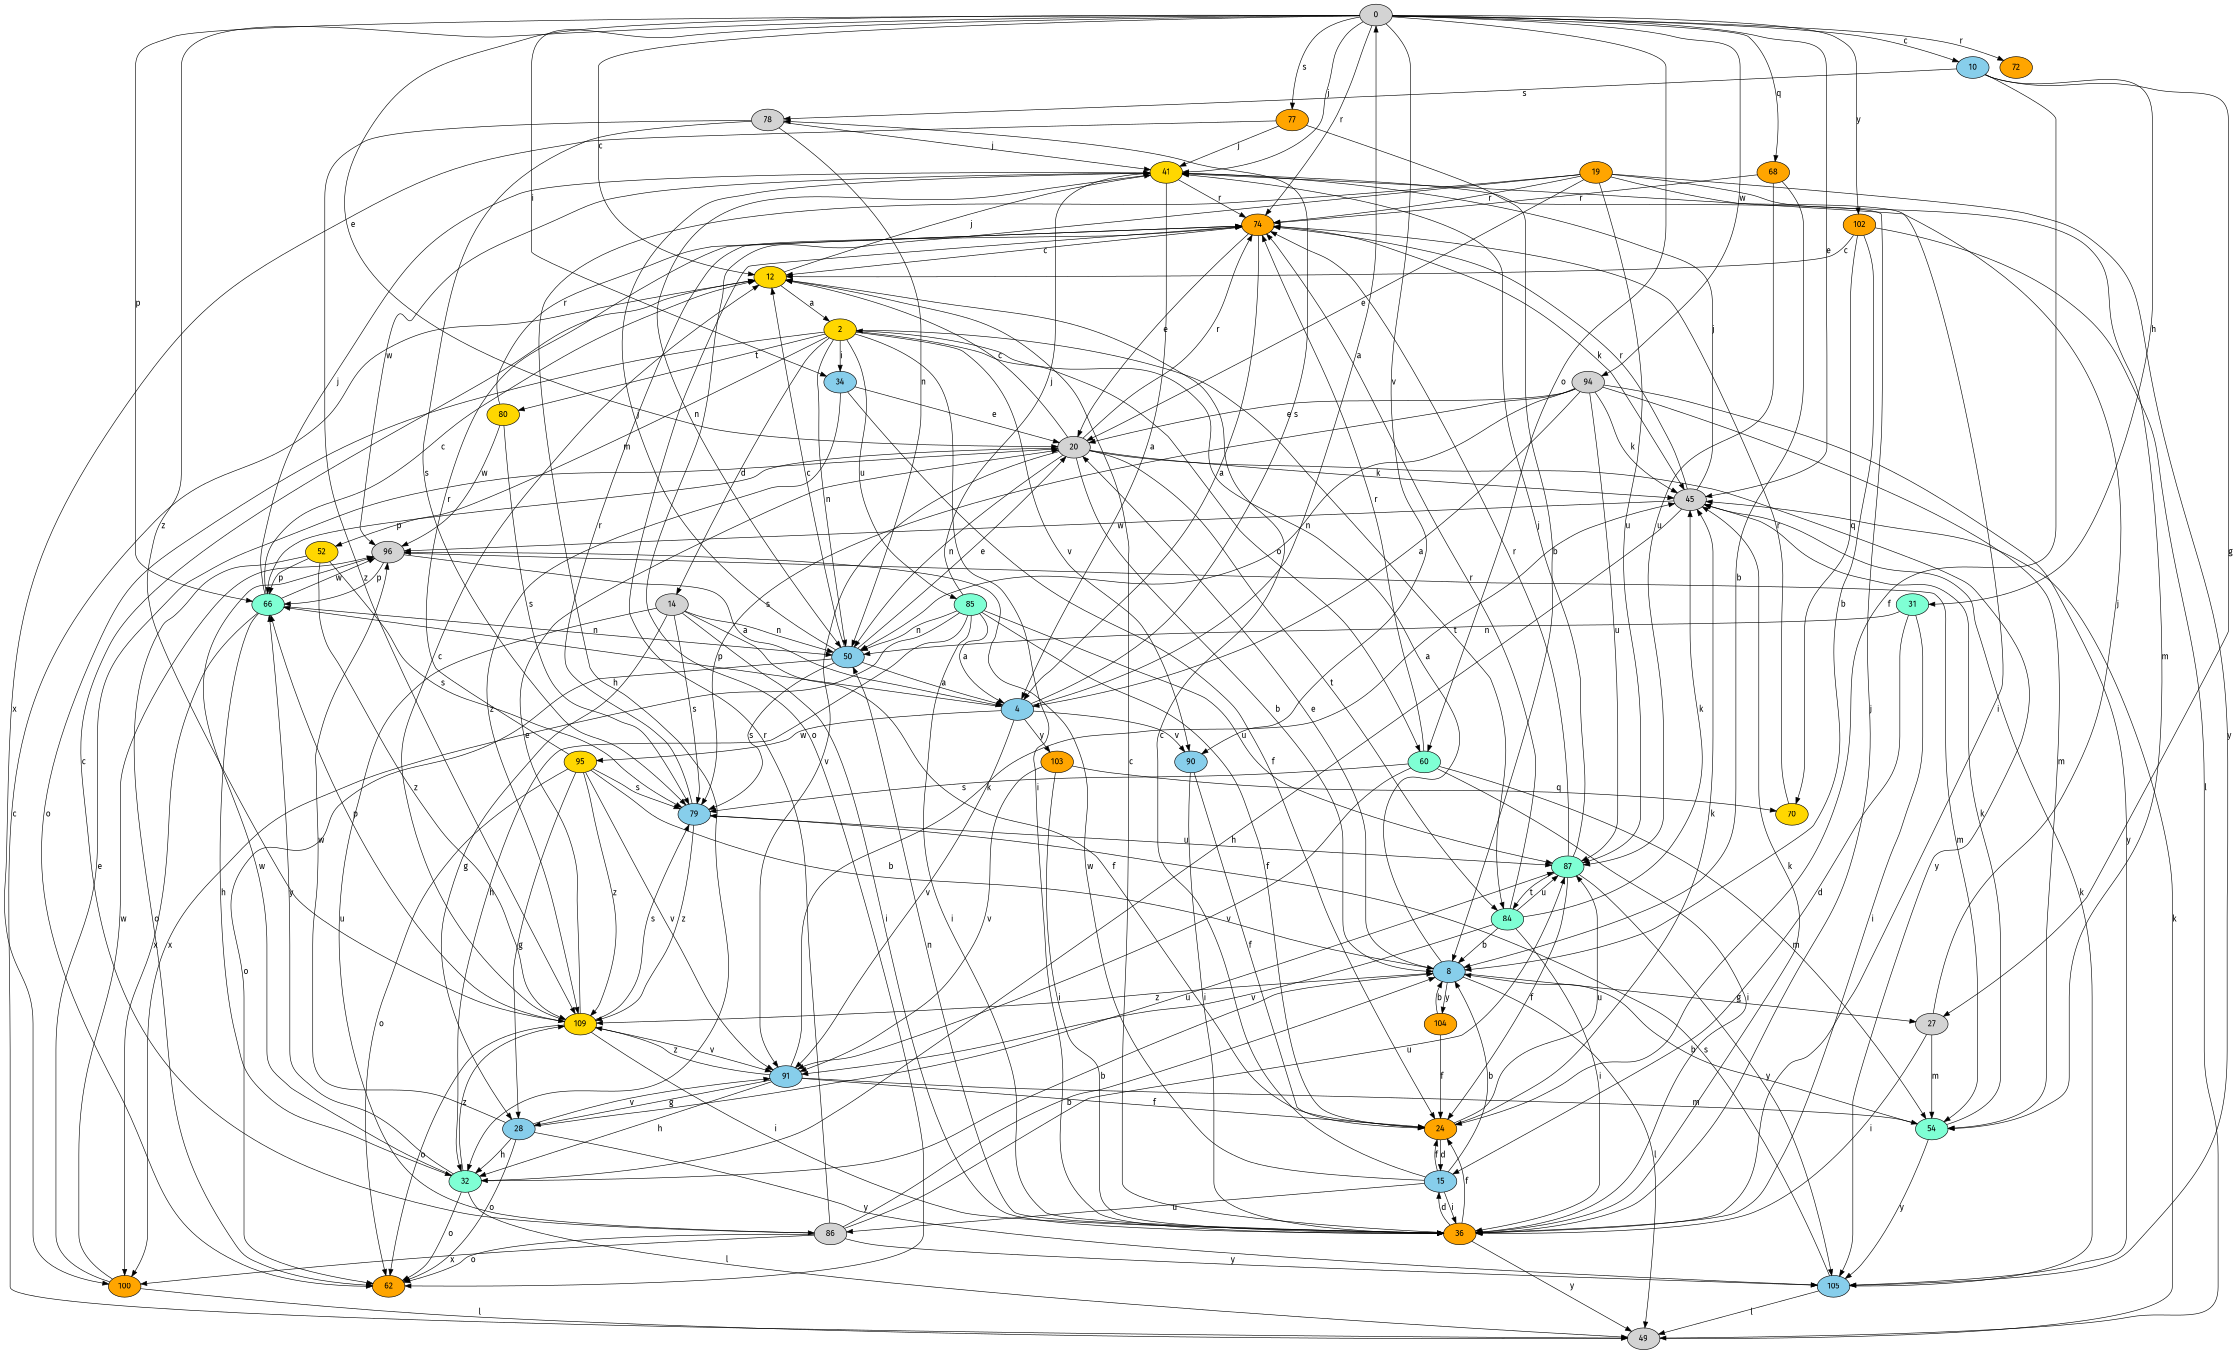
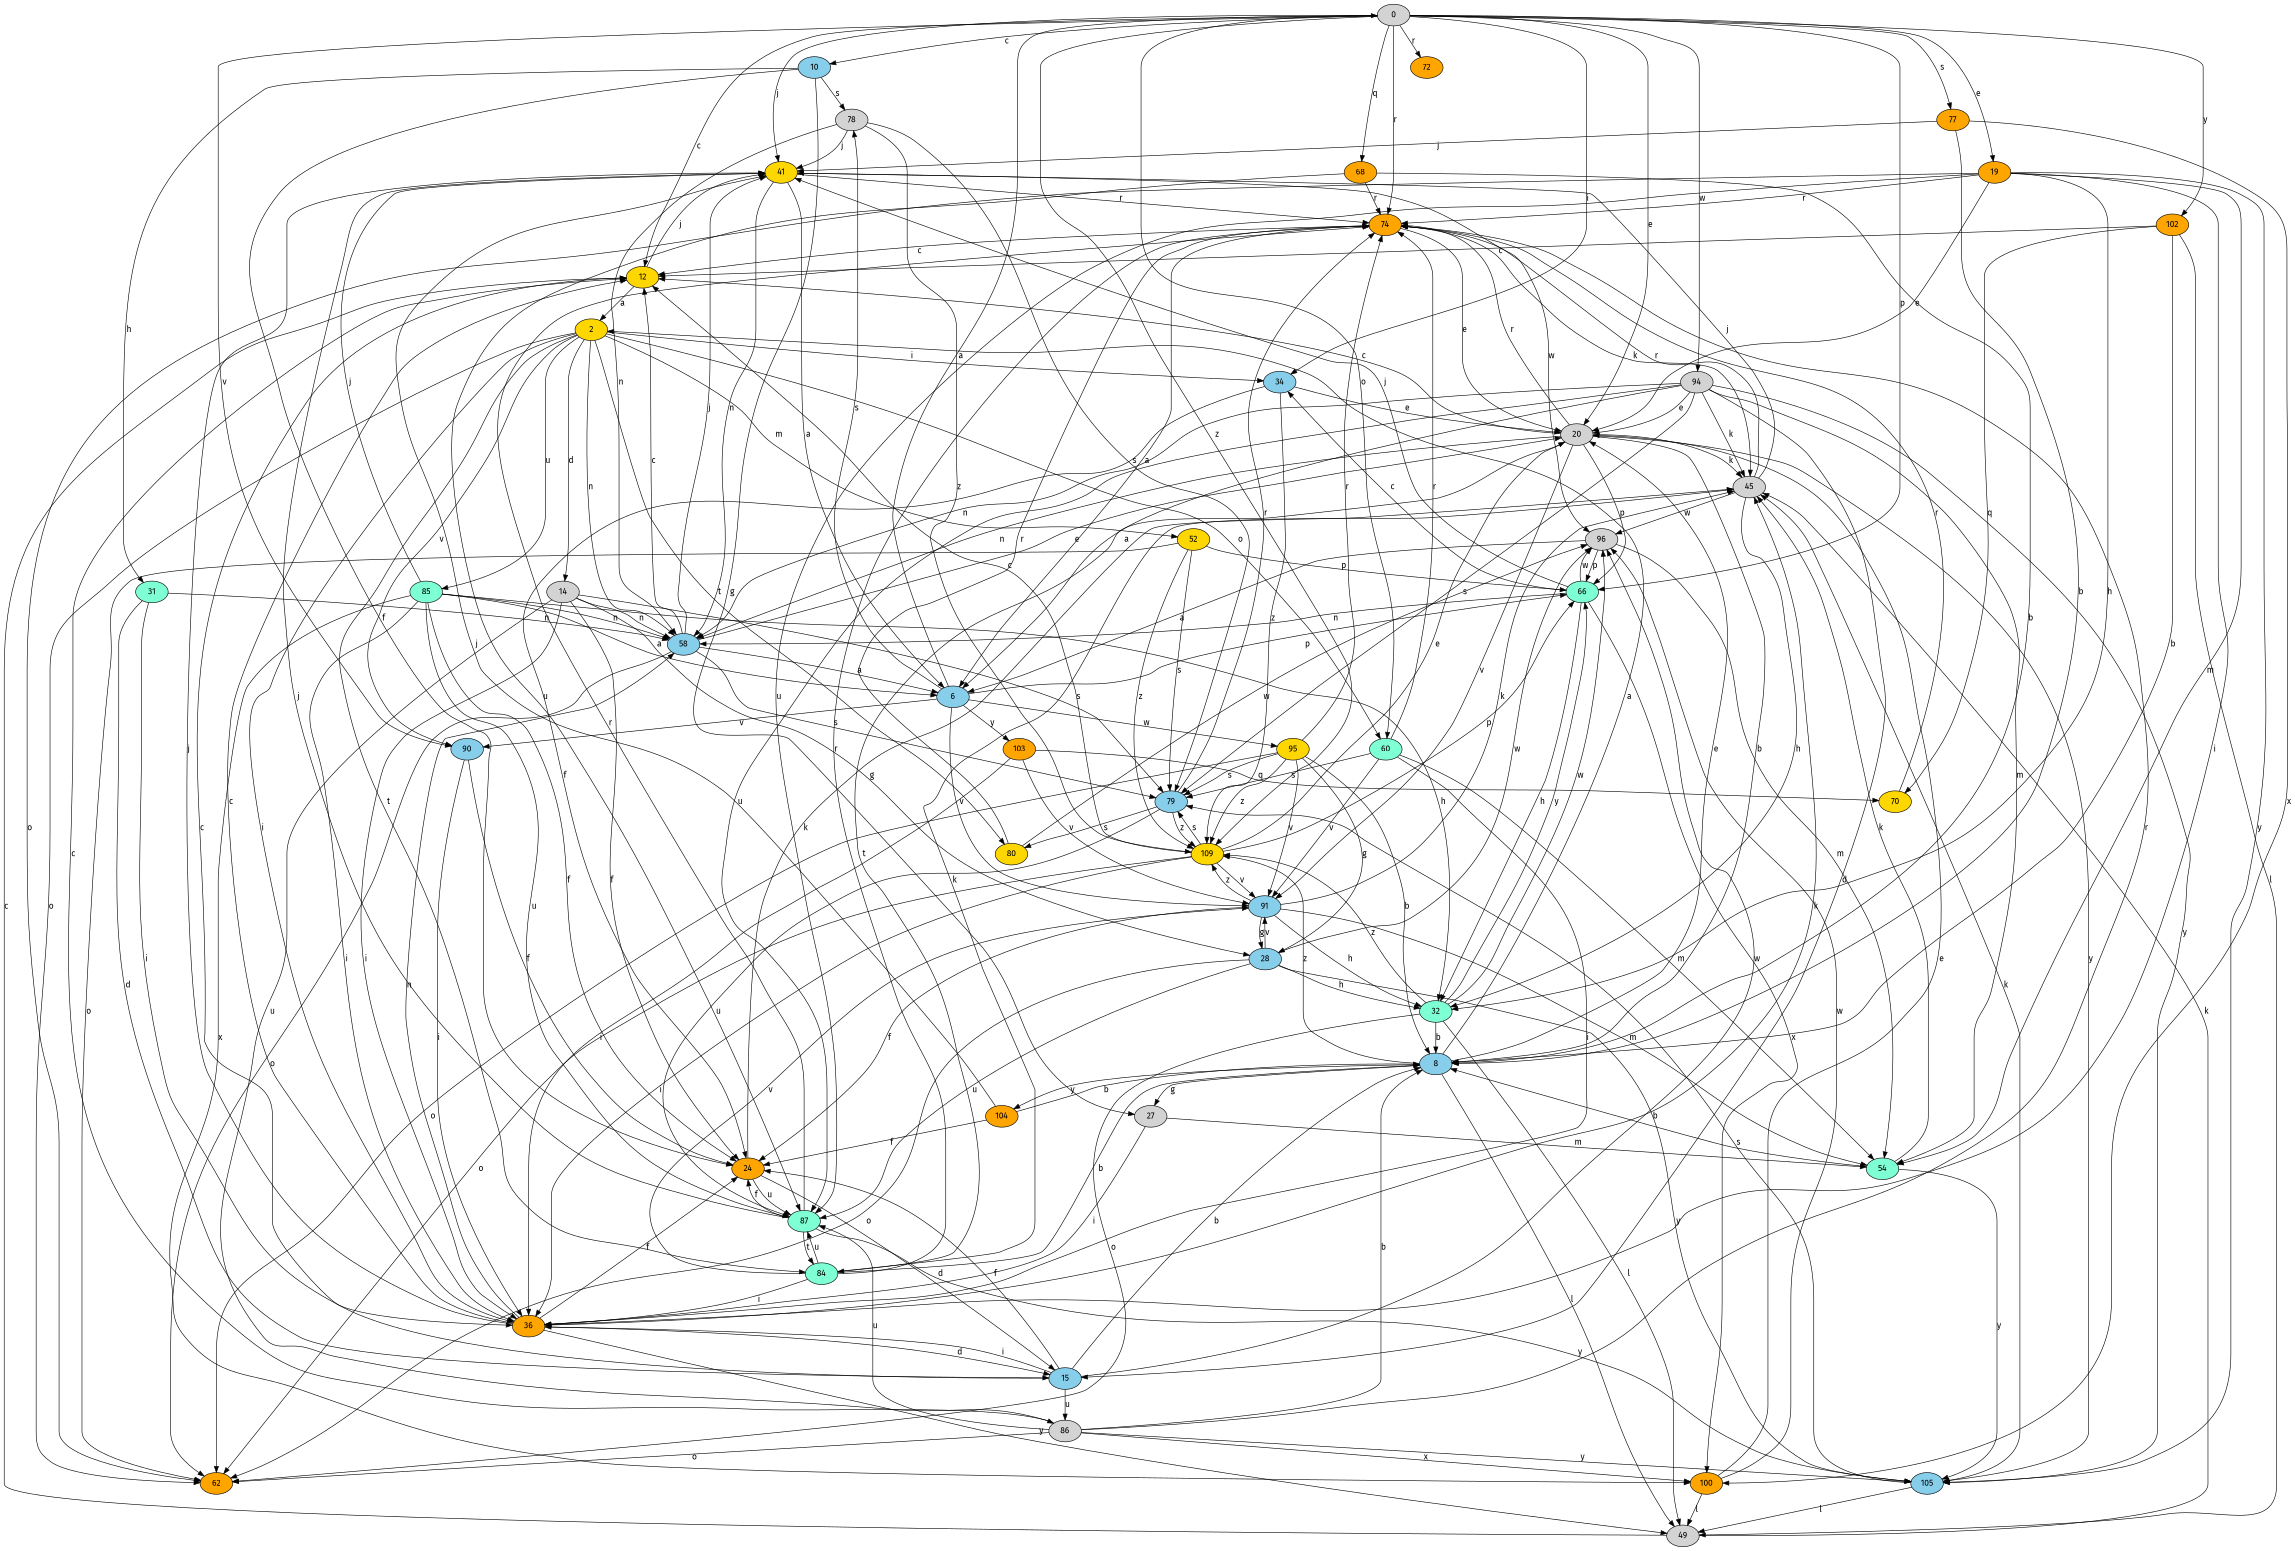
edge "0" -> "45": now "0" -> "19"
edge "27" -> "41": now "104" -> "41"
edge "66" -> "12": now "66" -> "34"
edge "80" -> "79": reversed
node "50": label "50" -> "58"
node "4": label "4" -> "6"
edge "94" -> "15": added, label "d"
